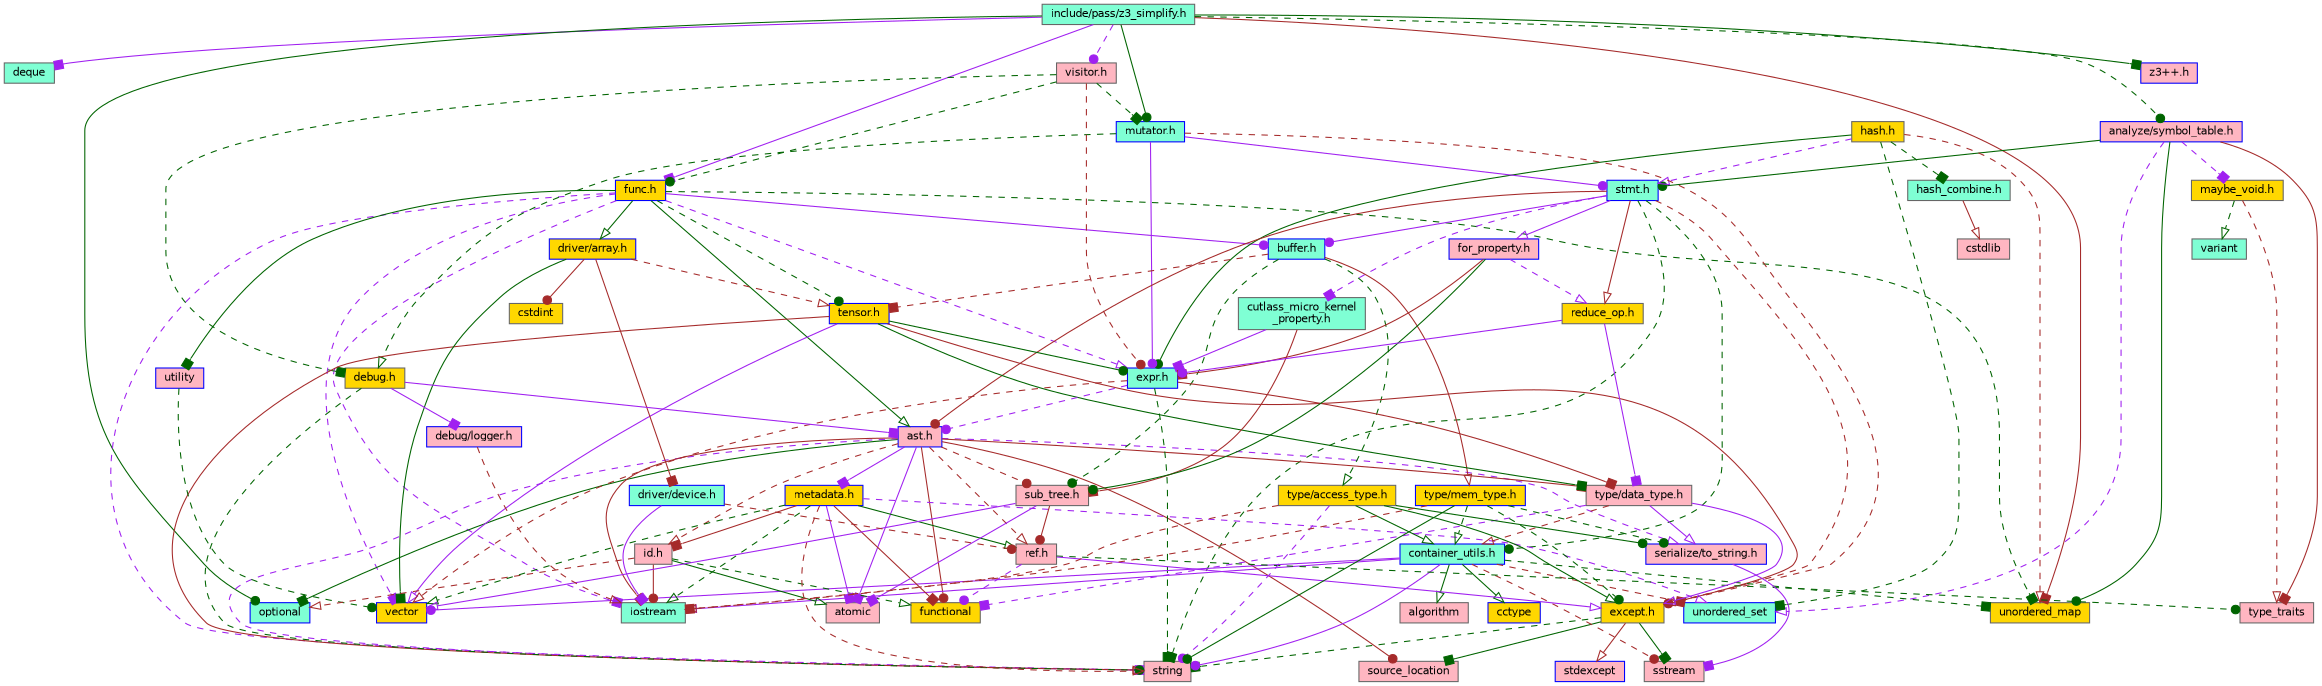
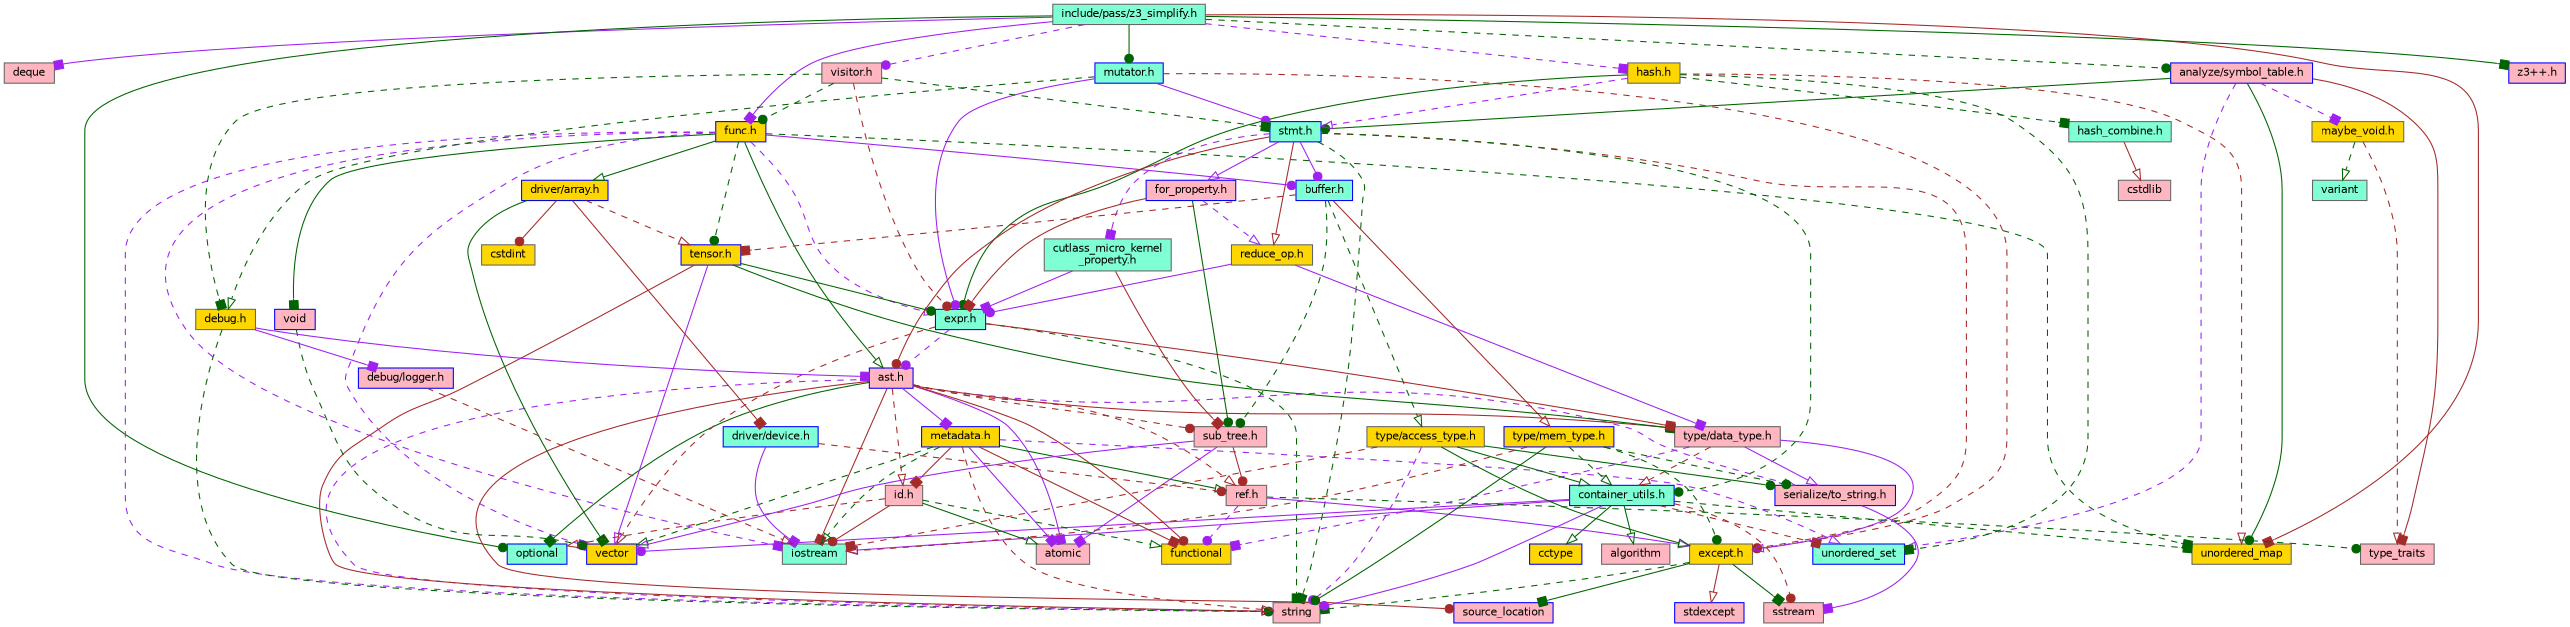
edge "include/pass/z3_simplify.h" -> "hash.h": added
node "deque": fillcolor aquamarine -> lightpink
edge "visitor.h" -> "mutator.h": now "visitor.h" -> "stmt.h"
node "utility": label "utility" -> "void"
edge "tensor.h" -> "except.h": removed
edge "ast.h" -> "string": arrowhead box -> onormal
node "source_location": color gray40 -> blue
